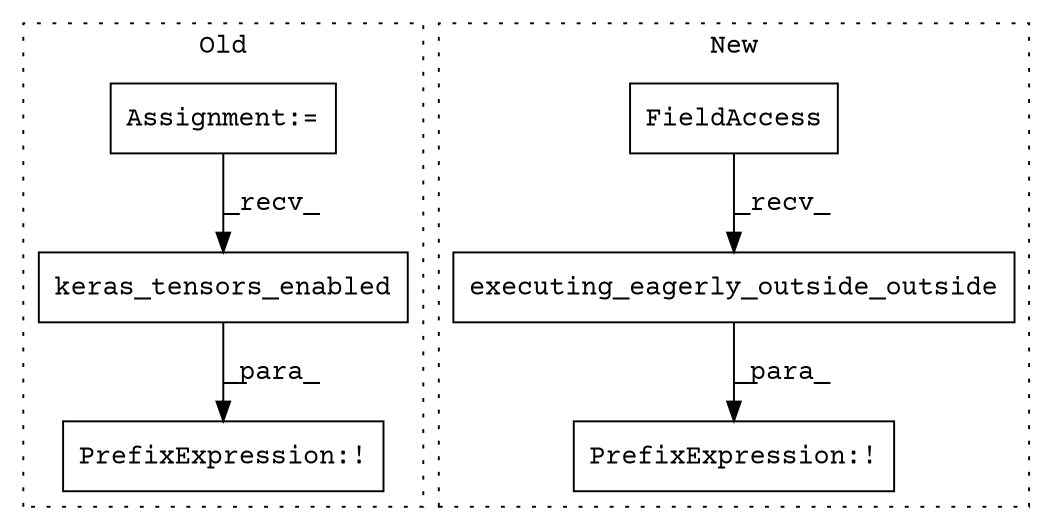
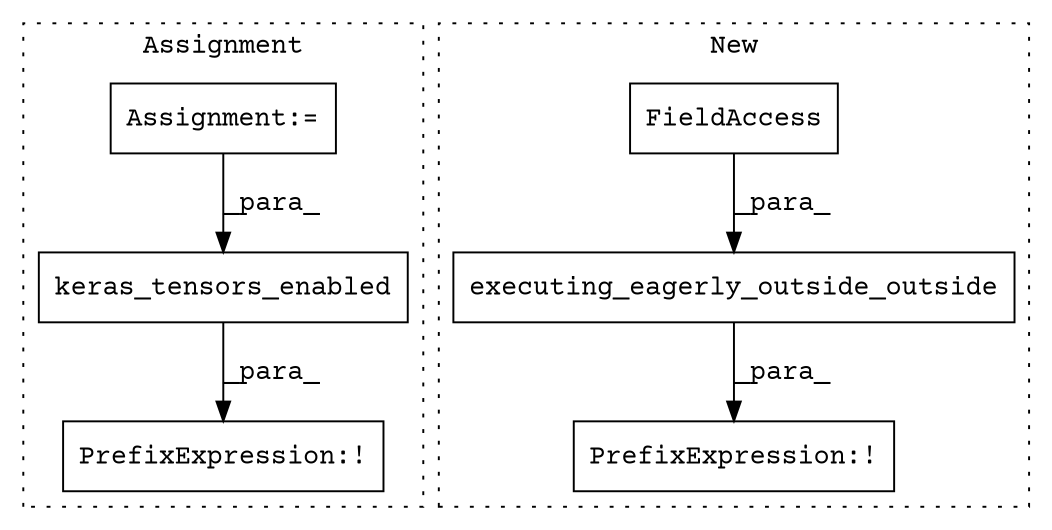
cluster "Old": label "Old" -> "Assignment"
edge "Assignment:=" -> "keras_tensors_enabled": label "_recv_" -> "_para_"
edge "FieldAccess" -> "executing_eagerly_outside_outside": label "_recv_" -> "_para_"
